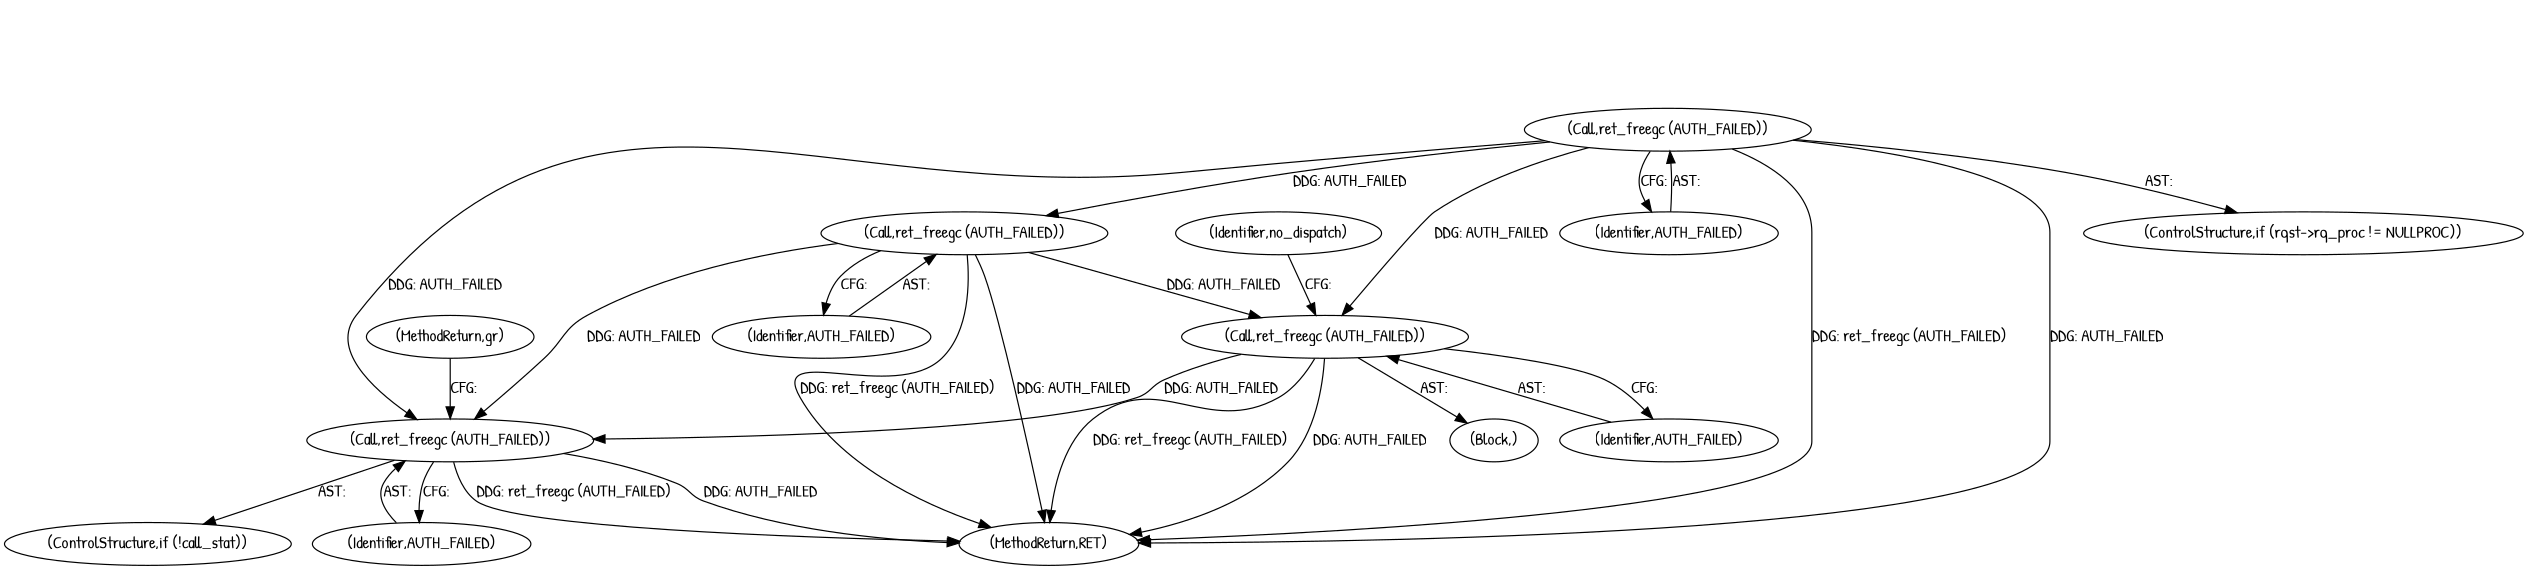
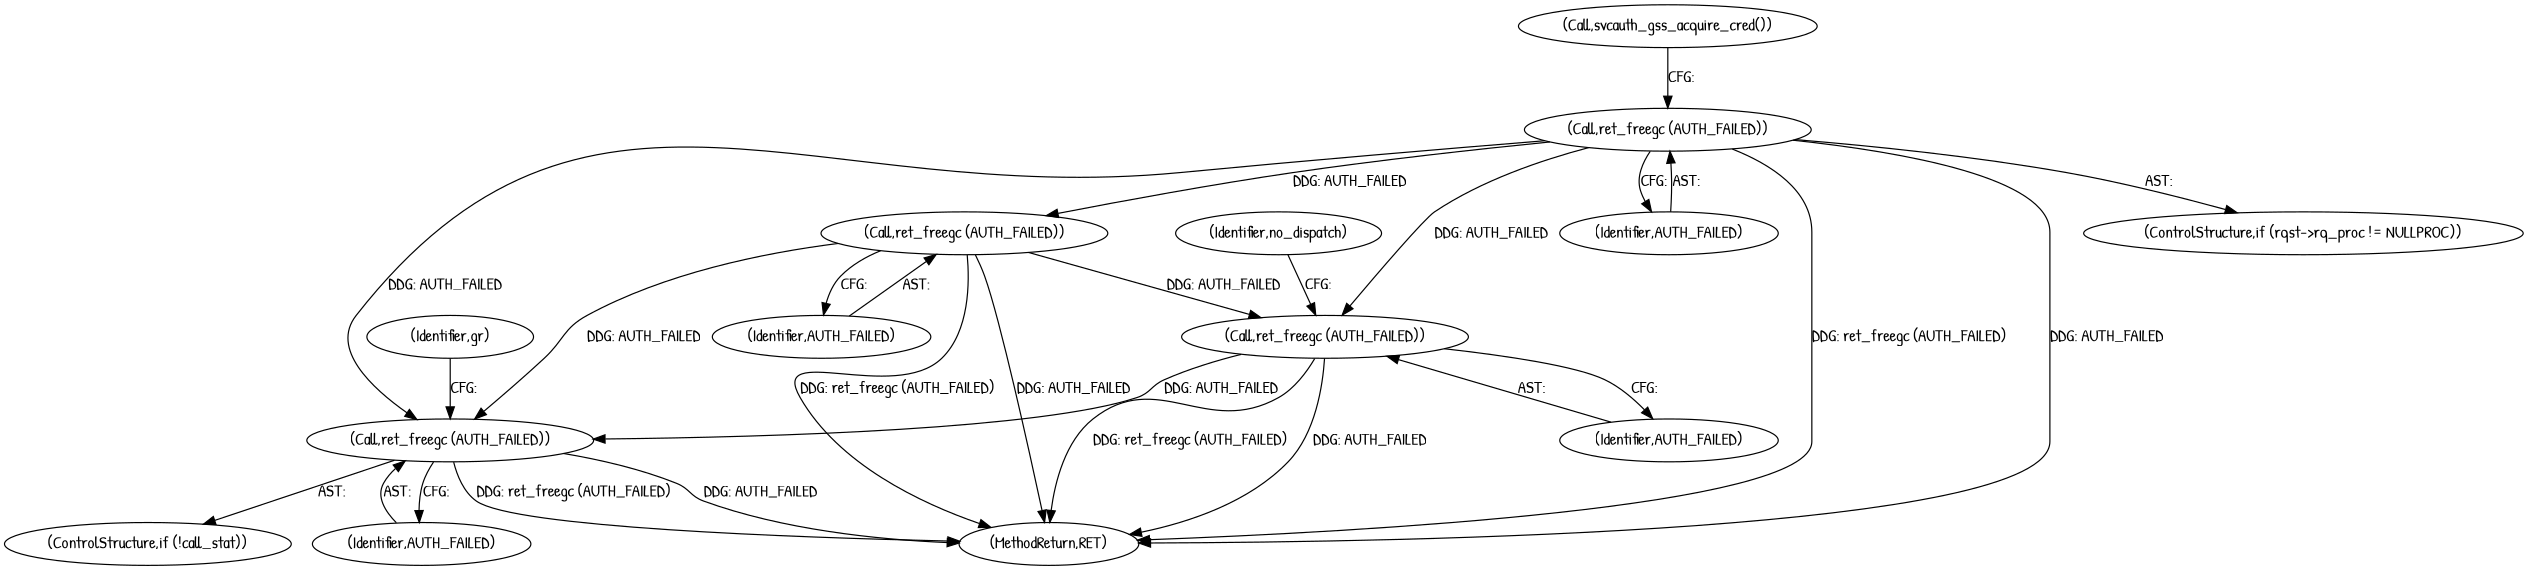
node "(Call,svcauth_gss_acquire_cred())": added
node "(MethodReturn,gr)": label "(MethodReturn,gr)" -> "(Identifier,gr)"
node "(Block,)": removed
